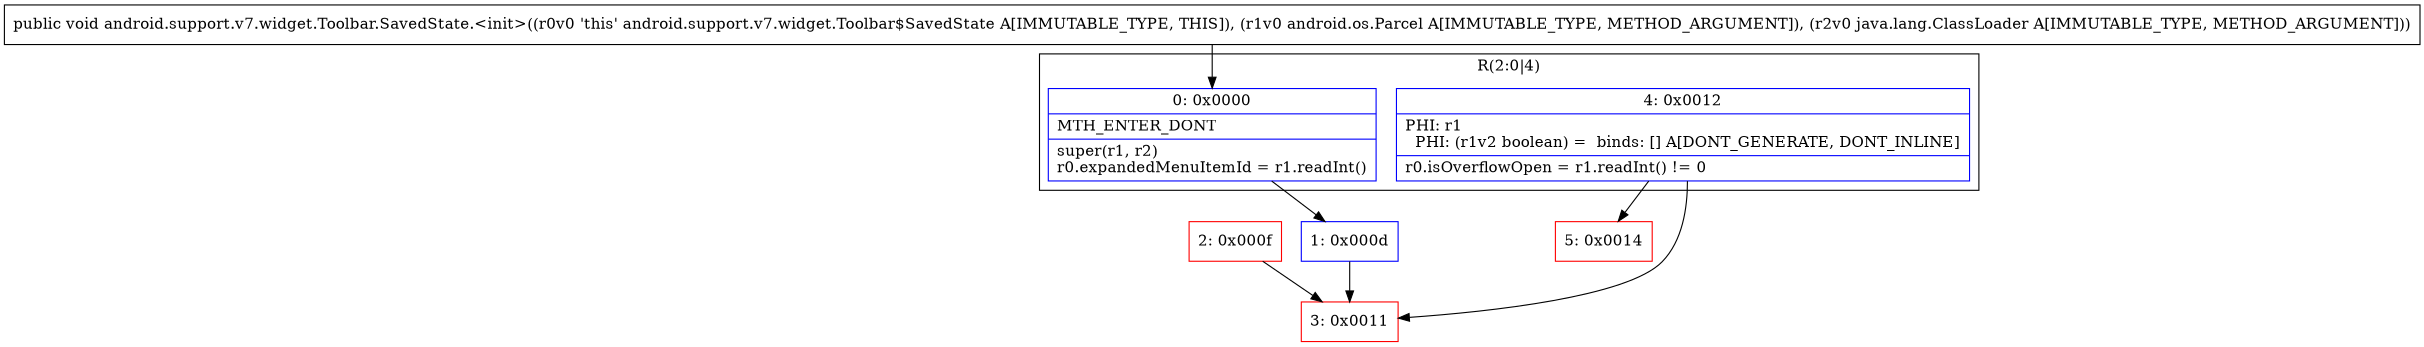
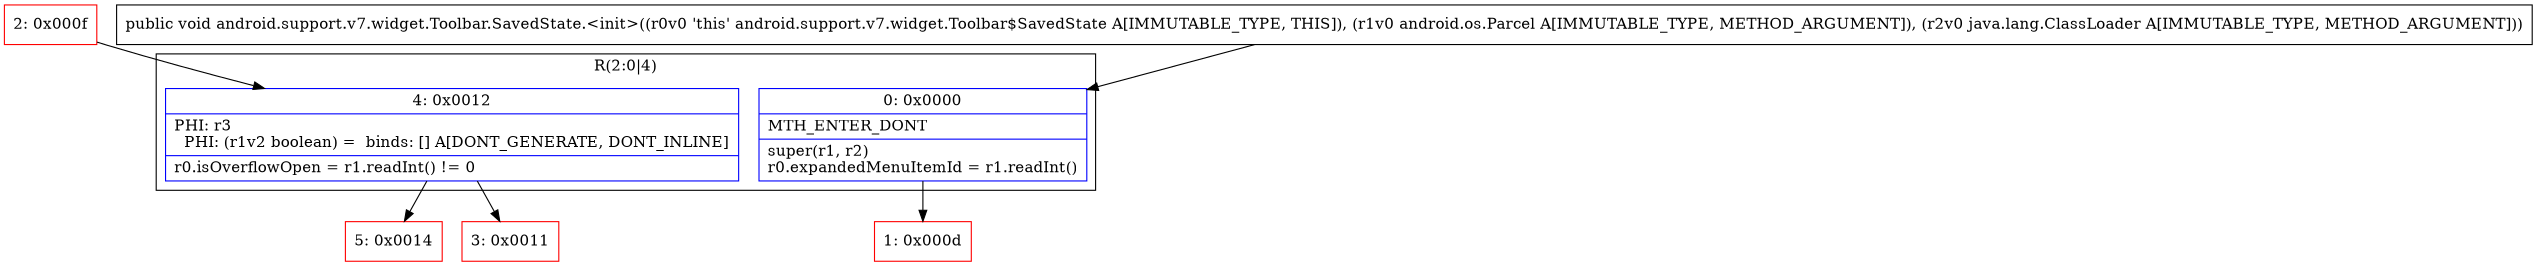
node "4: 0x0012": text "PHI: r1" -> "PHI: r3"
node "1: 0x000d": color blue -> red
edge "1: 0x000d" -> "3: 0x0011": removed
edge "2: 0x000f" -> "3: 0x0011": now "2: 0x000f" -> "4: 0x0012"
